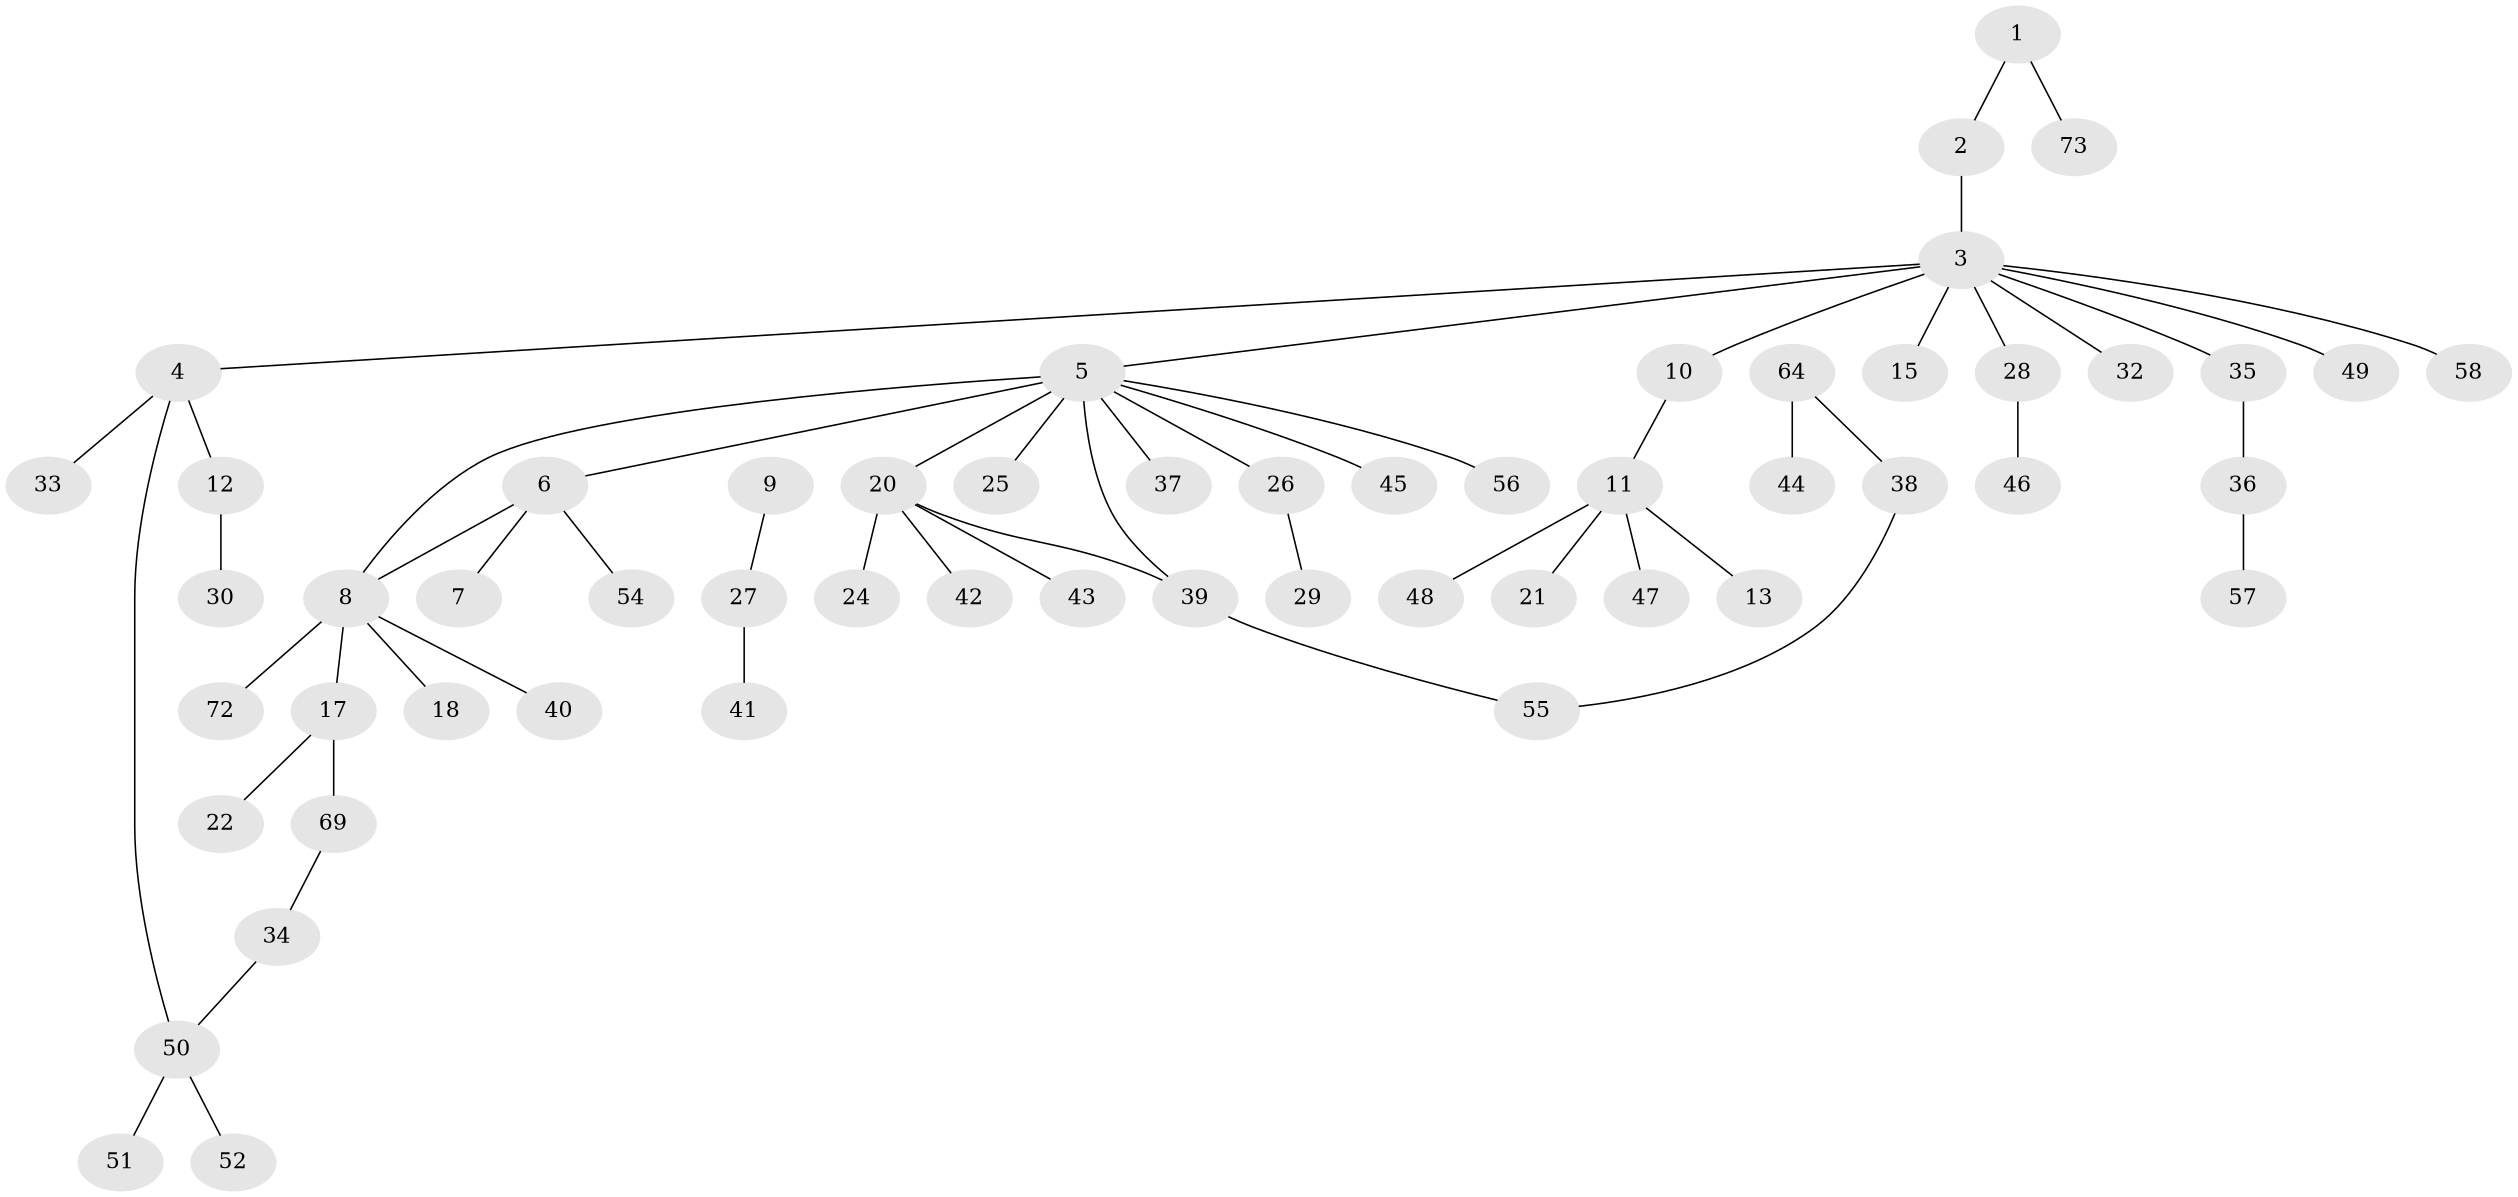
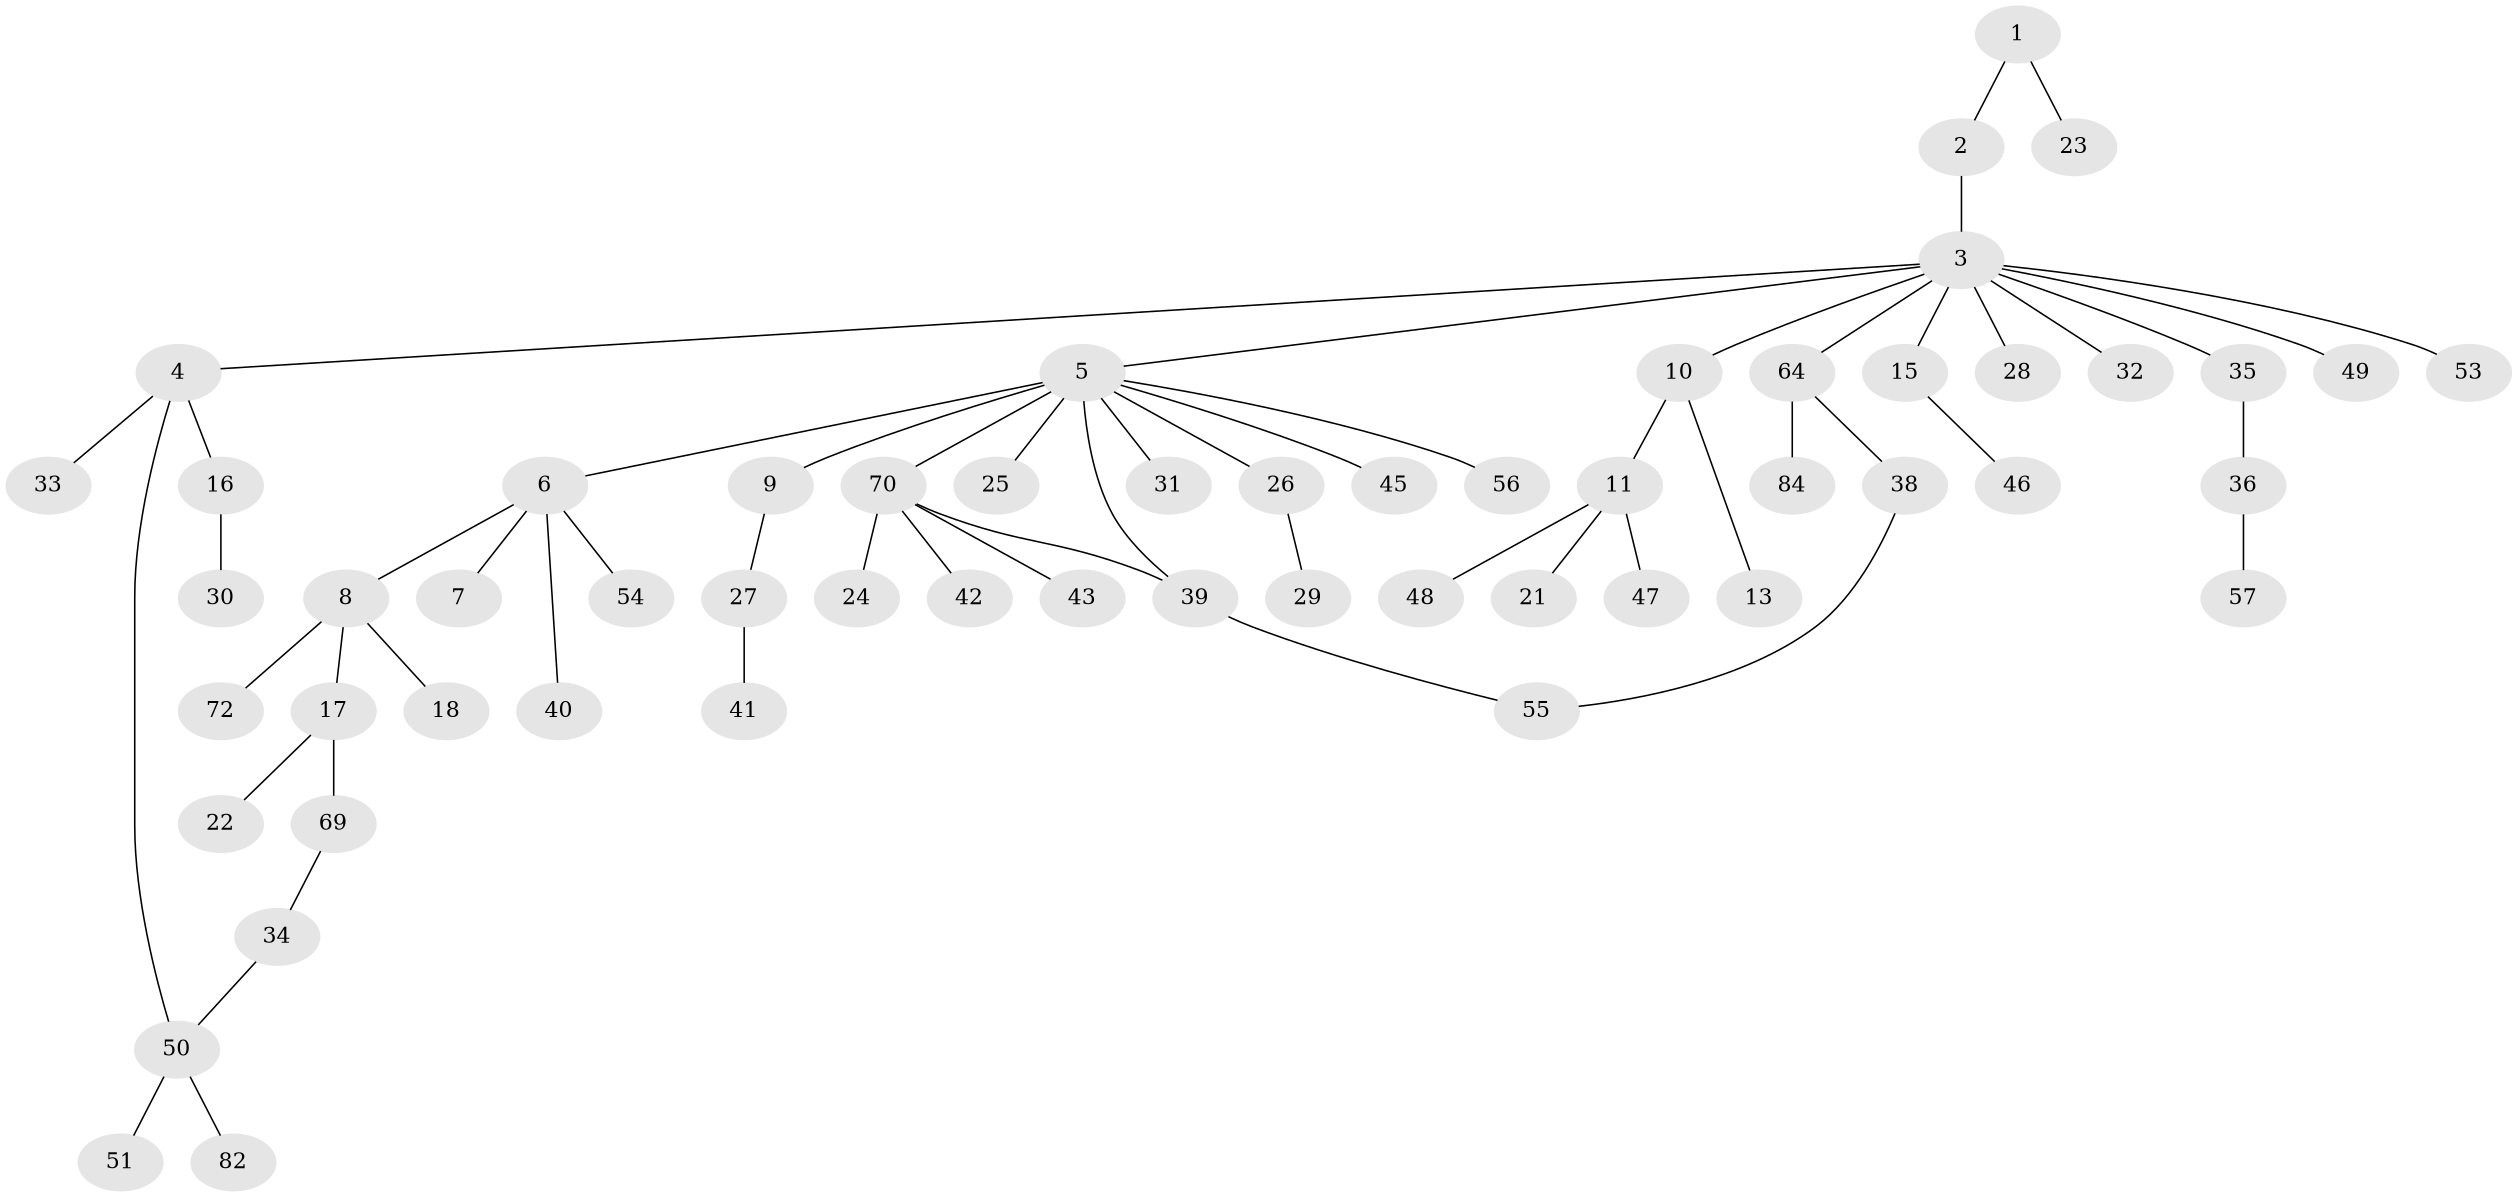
node "73": label "73" -> "23"
edge "3" -- "64": added
node "58": label "58" -> "53"
edge "5" -- "8": now "5" -- "9"
edge "28" -- "46": now "15" -- "46"
node "12": label "12" -> "16"
node "20": label "20" -> "70"
node "37": label "37" -> "31"
node "44": label "44" -> "84"
edge "11" -- "13": now "10" -- "13"
edge "8" -- "40": now "6" -- "40"
node "52": label "52" -> "82"
